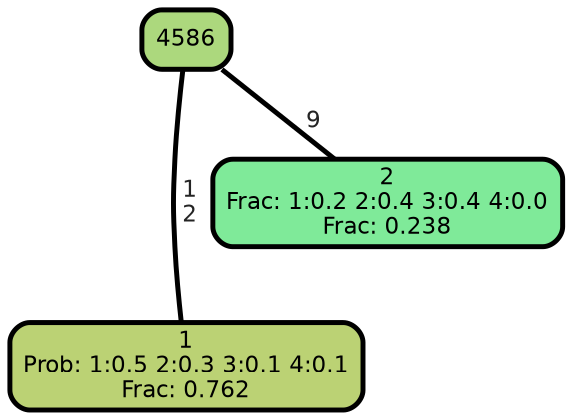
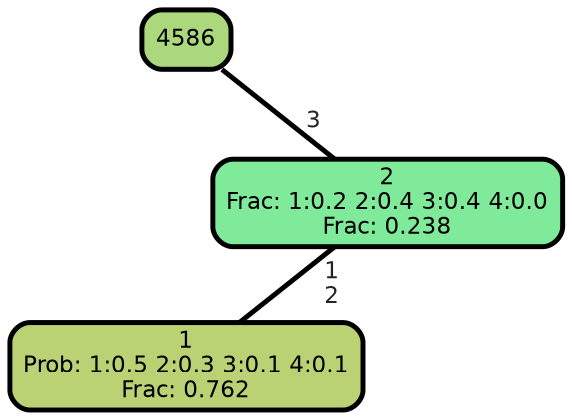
edge "4586" -- "2 Frac: 1:0.2 2:0.4 3:0.4 4:0.0 Frac: 0.238": label " 9" -> " 3"
edge "4586" -- "1 Prob: 1:0.5 2:0.3 3:0.1 4:0.1 Frac: 0.762": now "2 Frac: 1:0.2 2:0.4 3:0.4 4:0.0 Frac: 0.238" -- "1 Prob: 1:0.5 2:0.3 3:0.1 4:0.1 Frac: 0.762"
